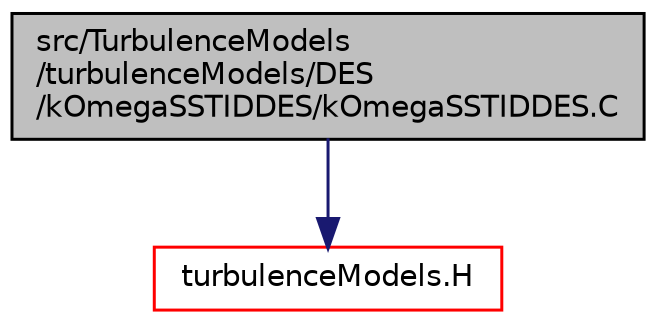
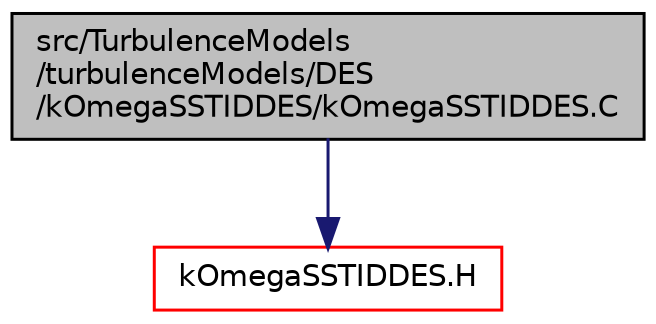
node "turbulenceModels.H": label "turbulenceModels.H" -> "kOmegaSSTIDDES.H"
